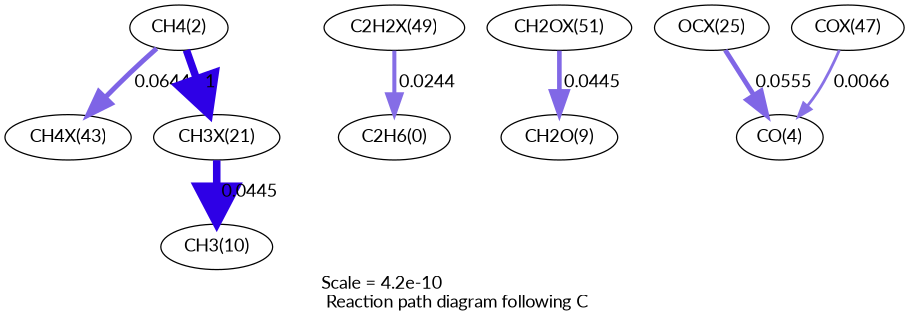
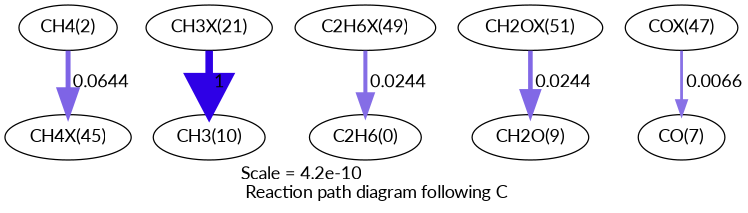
node "C2H2X(49)": label "C2H2X(49)" -> "C2H6X(49)"
node "OCX(25)": removed
edge "CH4(2)" -> "CH3X(21)": removed, label "1"
edge "CH2OX(51)" -> "CH2O(9)": label " 0.0445" -> " 0.0244"
node "CH4X(43)": label "CH4X(43)" -> "CH4X(45)"
node "CO(4)": label "CO(4)" -> "CO(7)"
edge "CH3X(21)" -> "CH3(10)": label " 0.0445" -> " 1"
